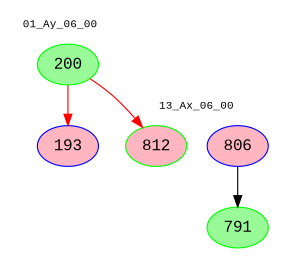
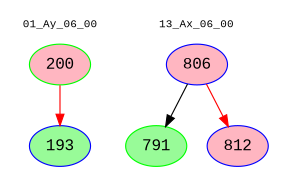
node "200": fillcolor palegreen -> lightpink
edge "200" -> "812": now "806" -> "812"
node "193": fillcolor lightpink -> palegreen
node "812": color green -> blue
